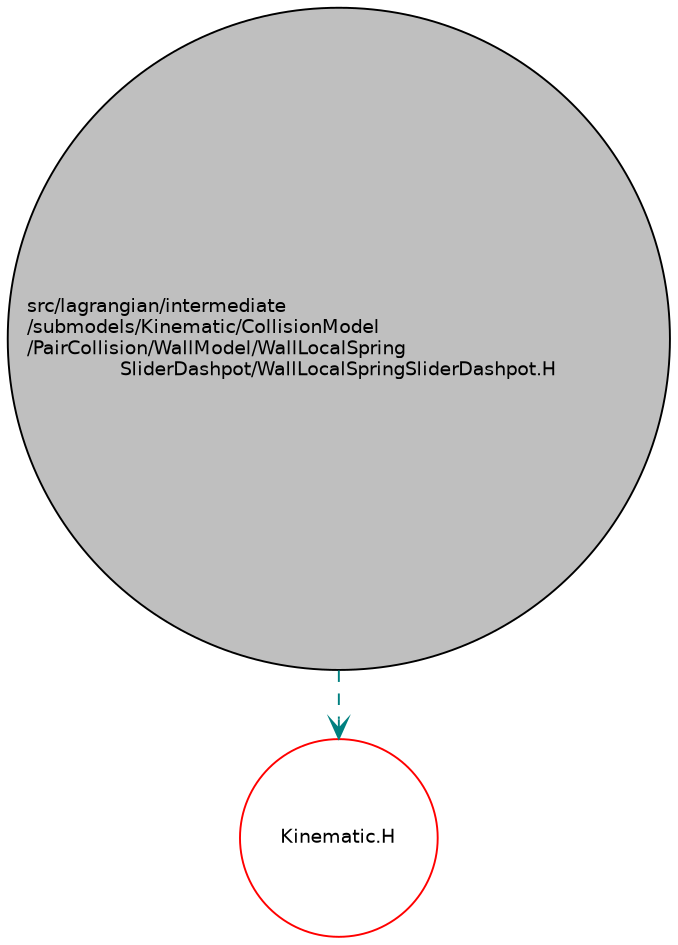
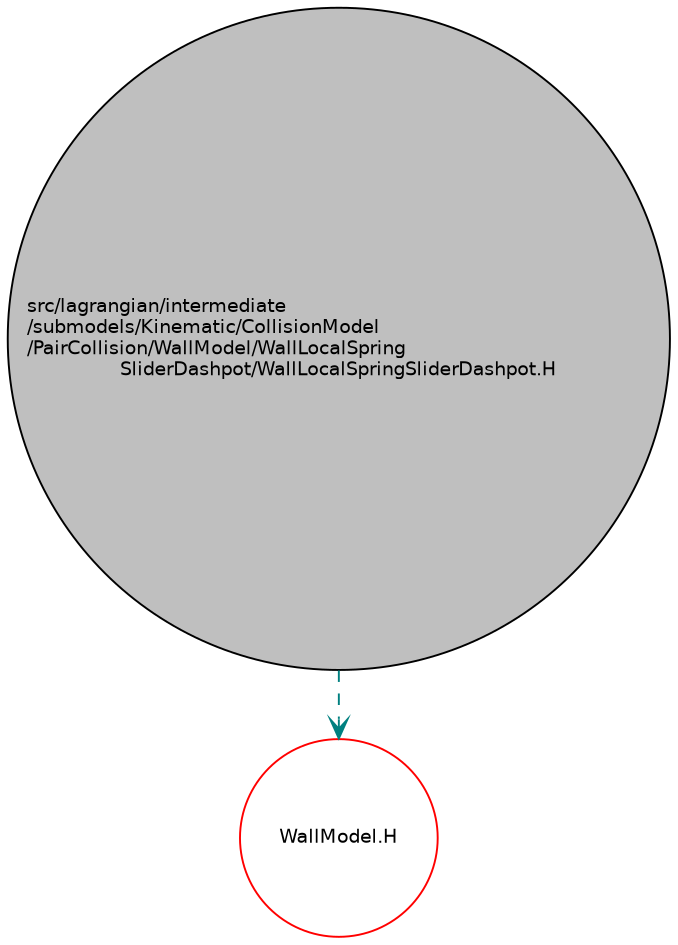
node "Kinematic.H": label "Kinematic.H" -> "WallModel.H"
